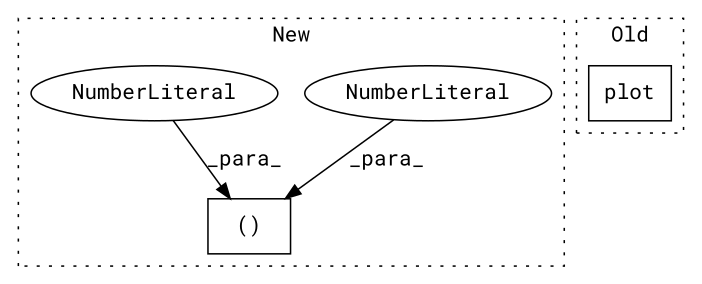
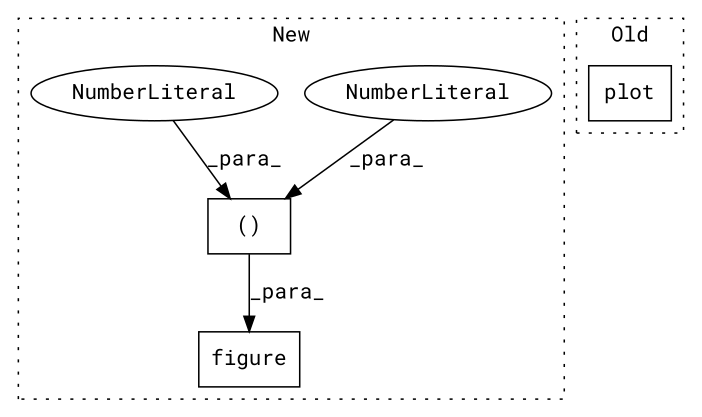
node "figure": added
